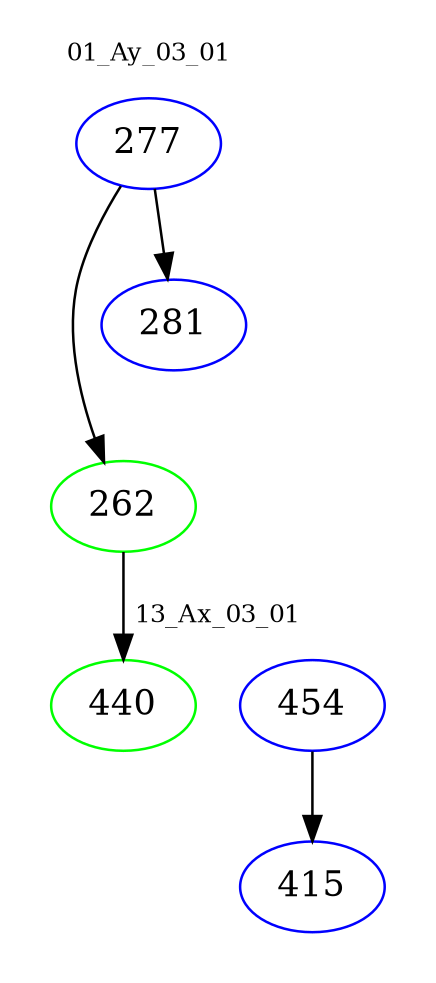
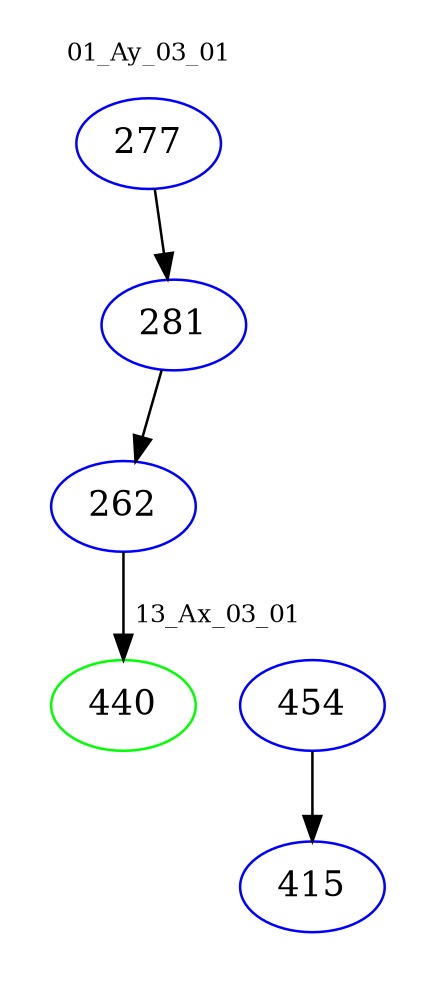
edge "277" -> "262": now "281" -> "262"
node "262": color green -> blue
